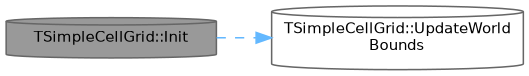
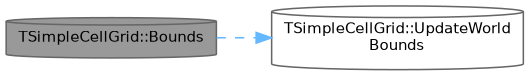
node "TSimpleCellGrid::Init": label "TSimpleCellGrid::Init" -> "TSimpleCellGrid::Bounds"
